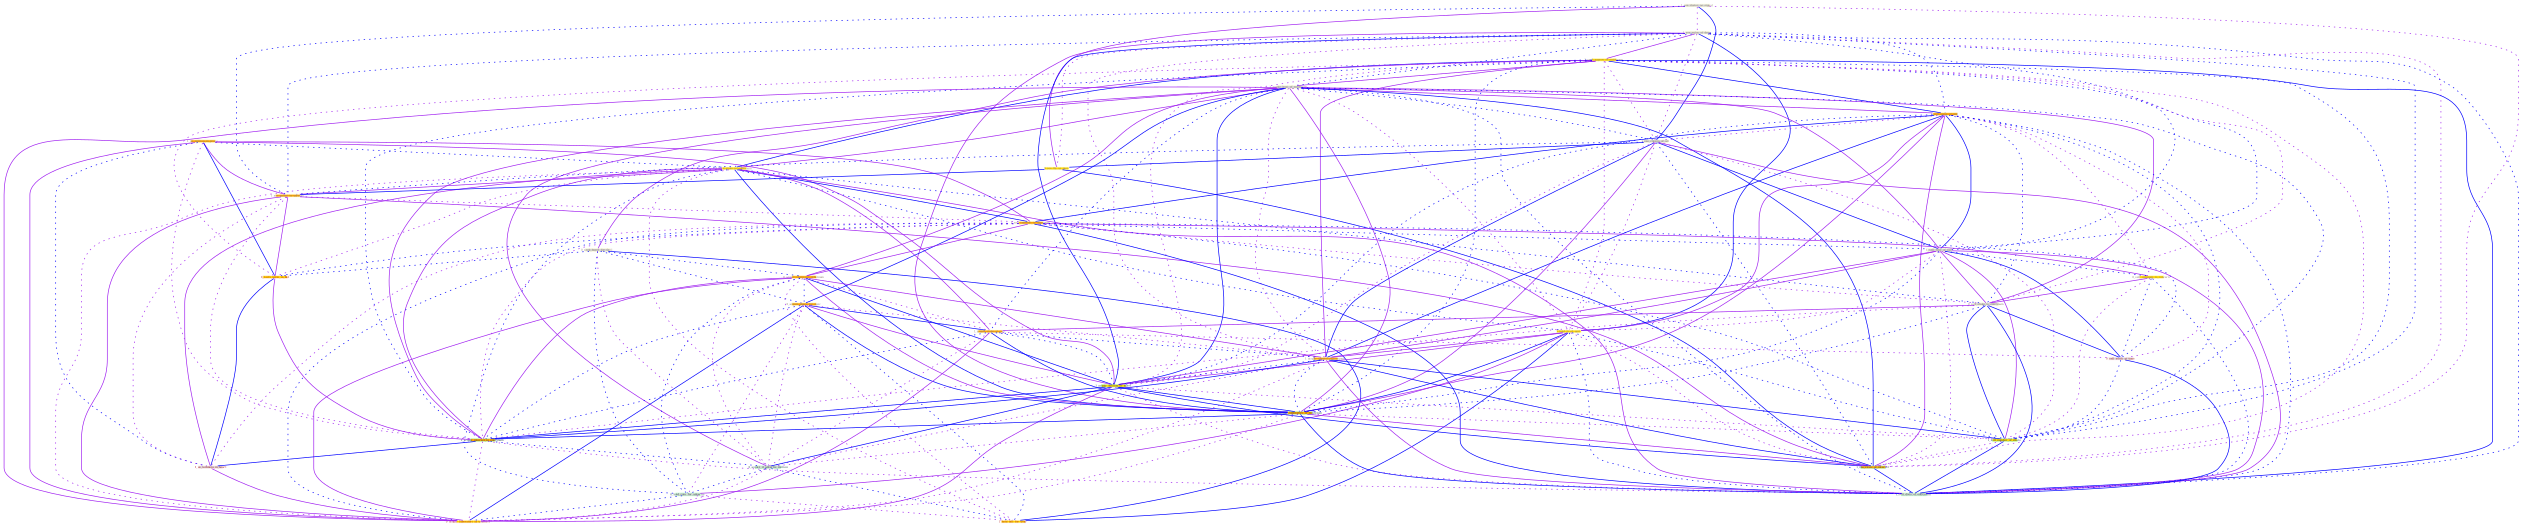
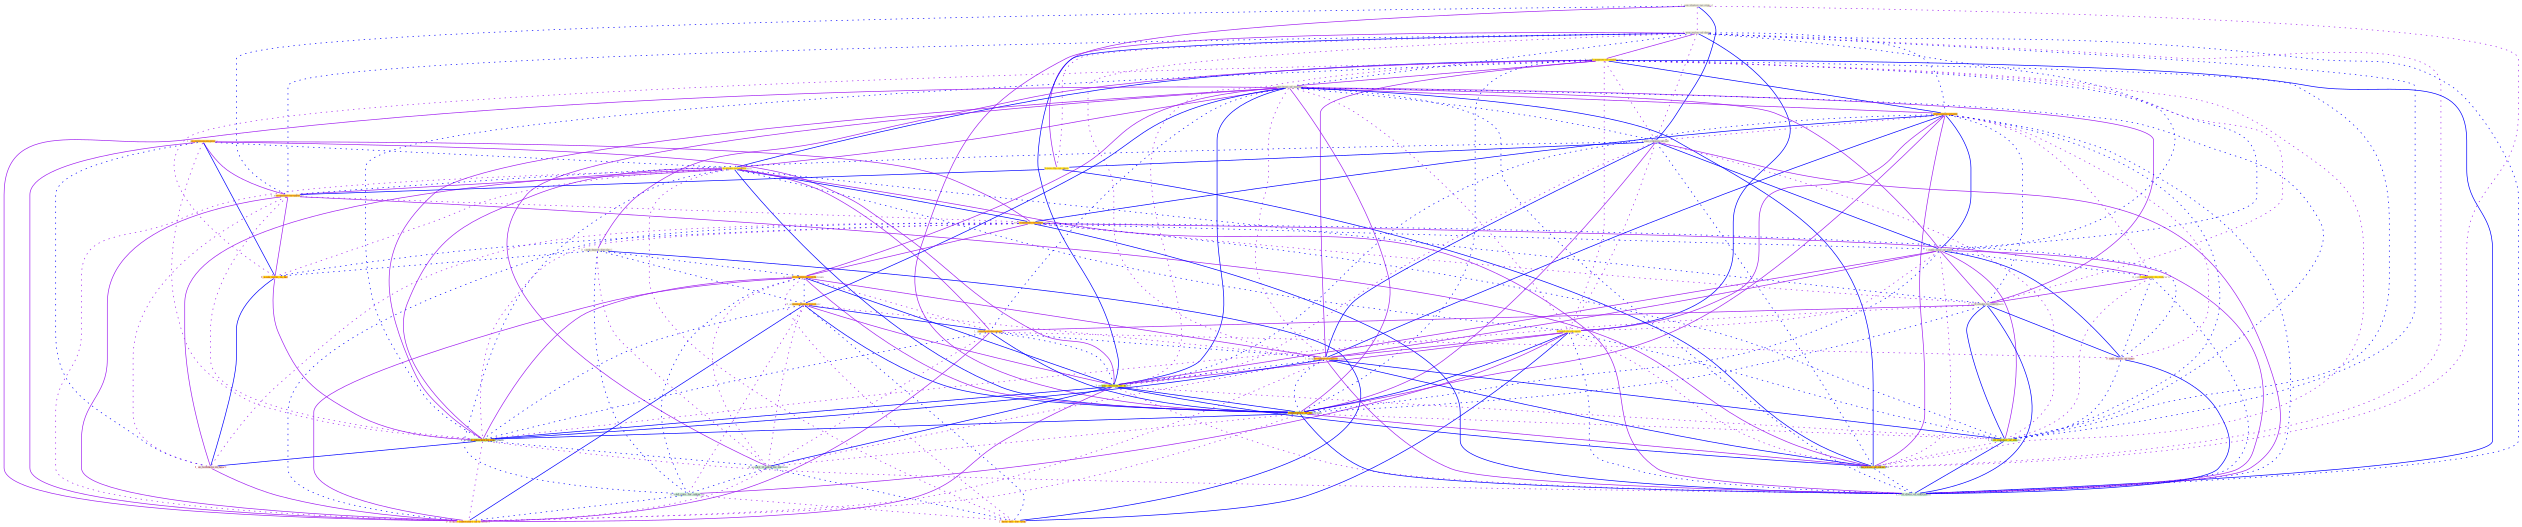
node "0_reviv_term_in_bid": label "0_reviv_term_in_bid" -> "0_seek_term_in_bid"
edge "1_see_reviv_of_interest" -- "1_sell_divis_of_entitynam": style solid -> dotted
